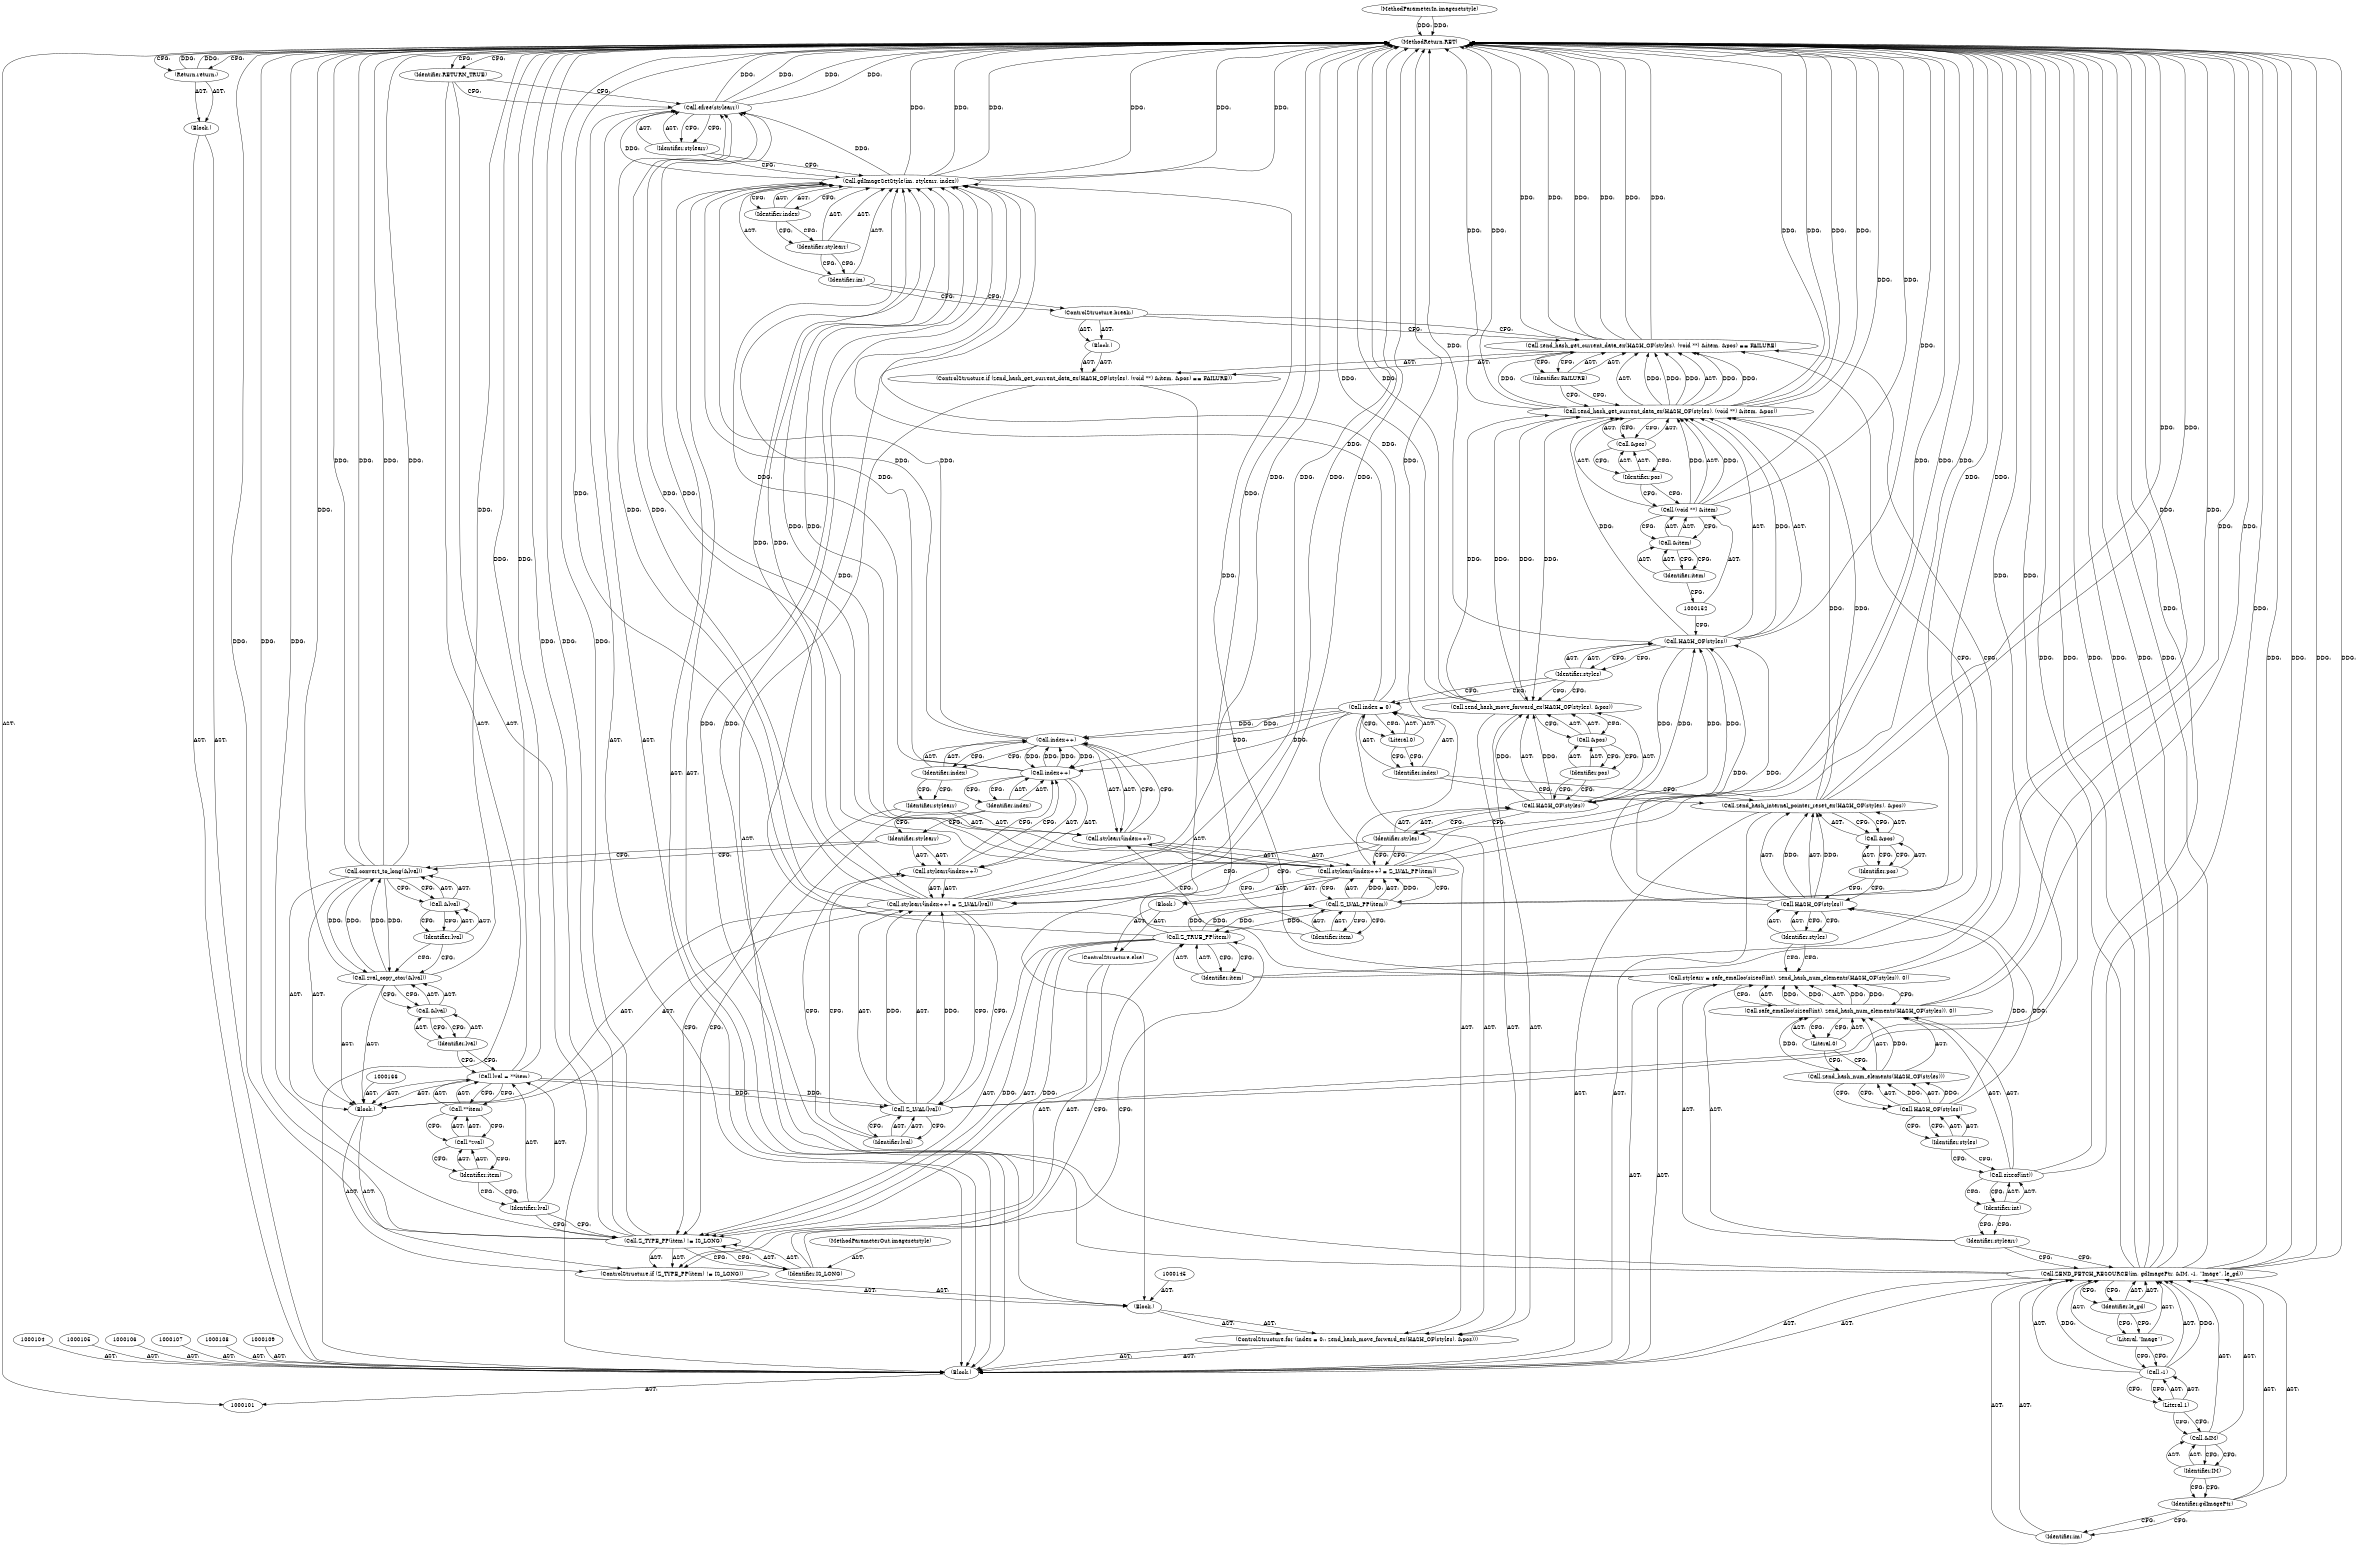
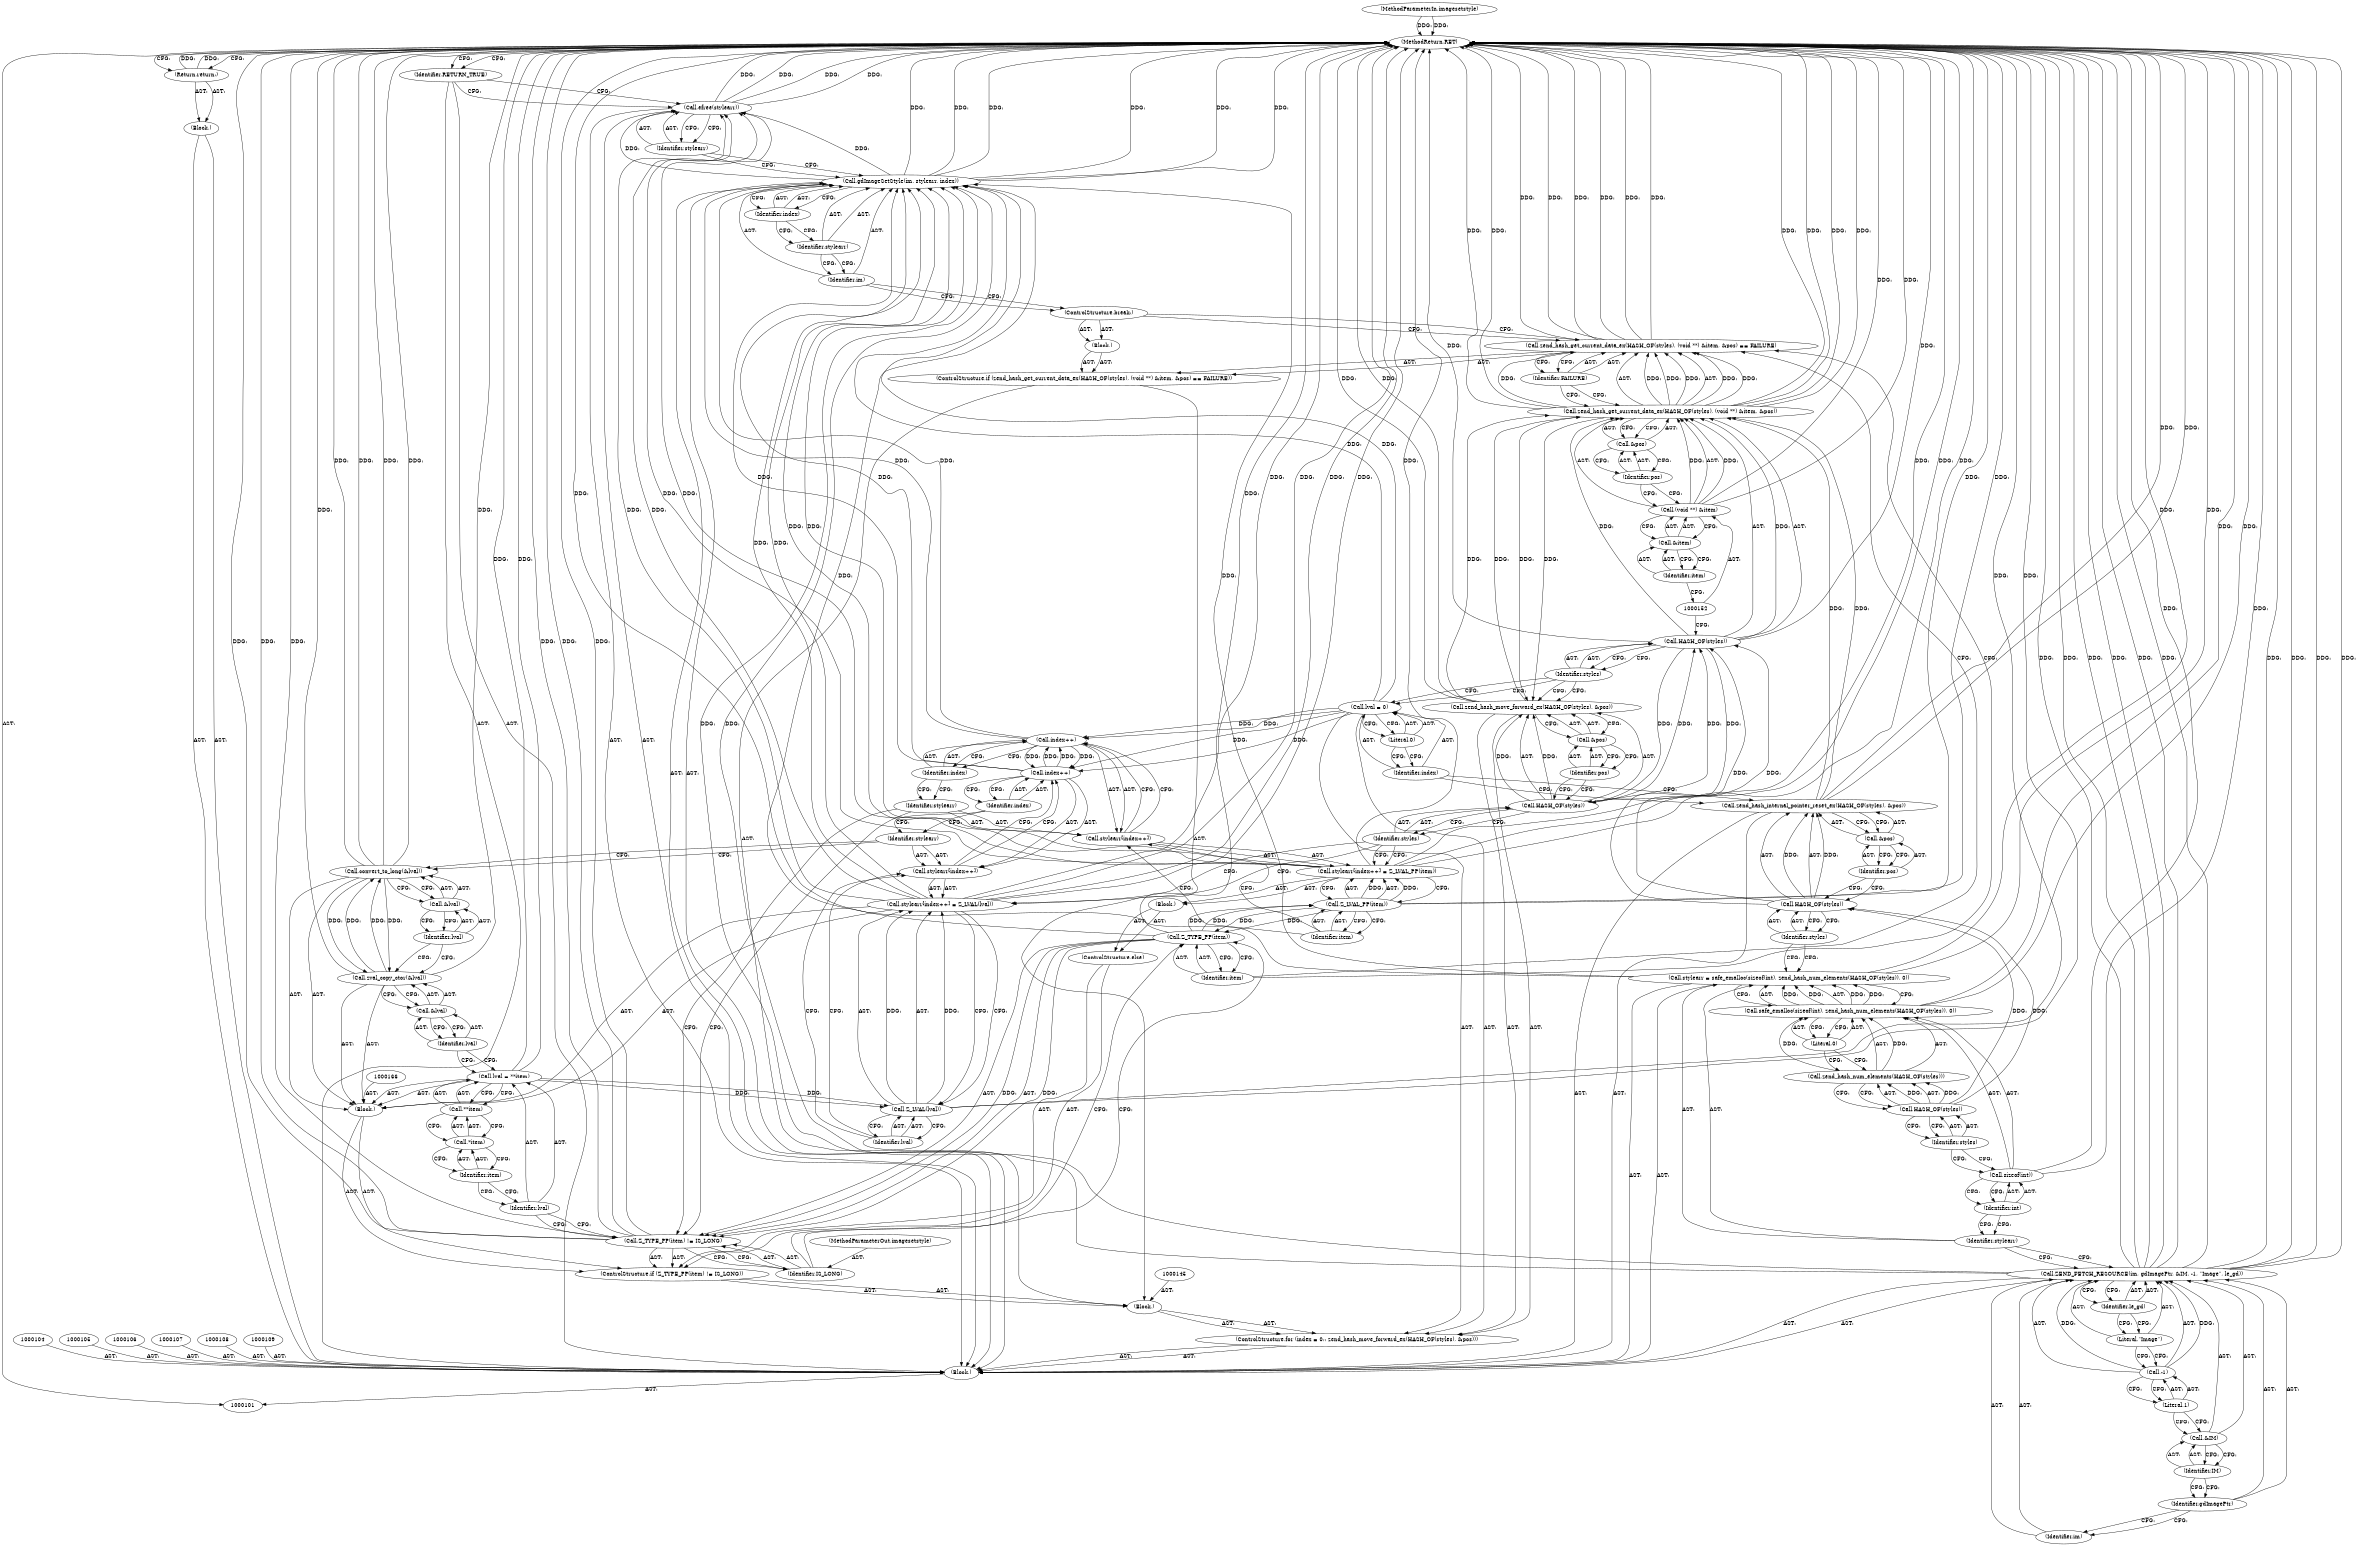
node "(Call,index = 0)": label "(Call,index = 0)" -> "(Call,lval = 0)"
node "(Call,Z_TRUE_PP(item))": label "(Call,Z_TRUE_PP(item))" -> "(Call,Z_TYPE_PP(item))"
node "(Call,*zval)": label "(Call,*zval)" -> "(Call,*item)"
